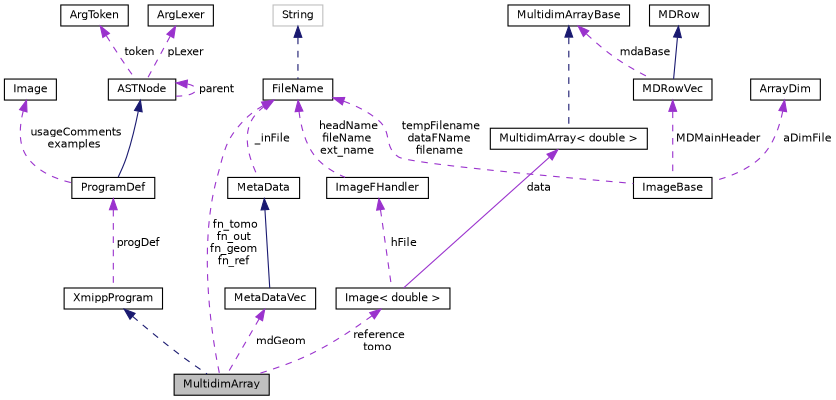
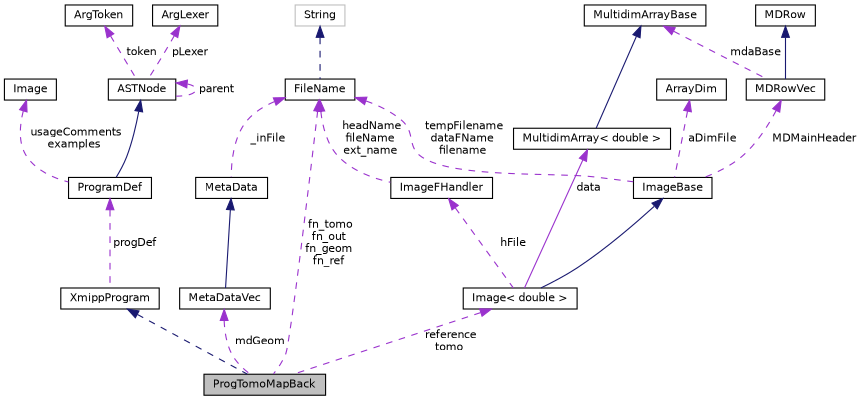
edge "MultidimArray< double >" -> "MultidimArrayBase": style dashed -> solid
edge "Image< double >" -> "ImageBase": added
node "MultidimArray": label "MultidimArray" -> "ProgTomoMapBack"
